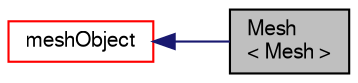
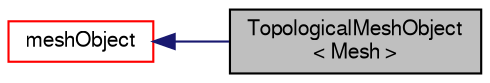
node "Mesh < Mesh >": label "Mesh < Mesh >" -> "TopologicalMeshObject < Mesh >"
